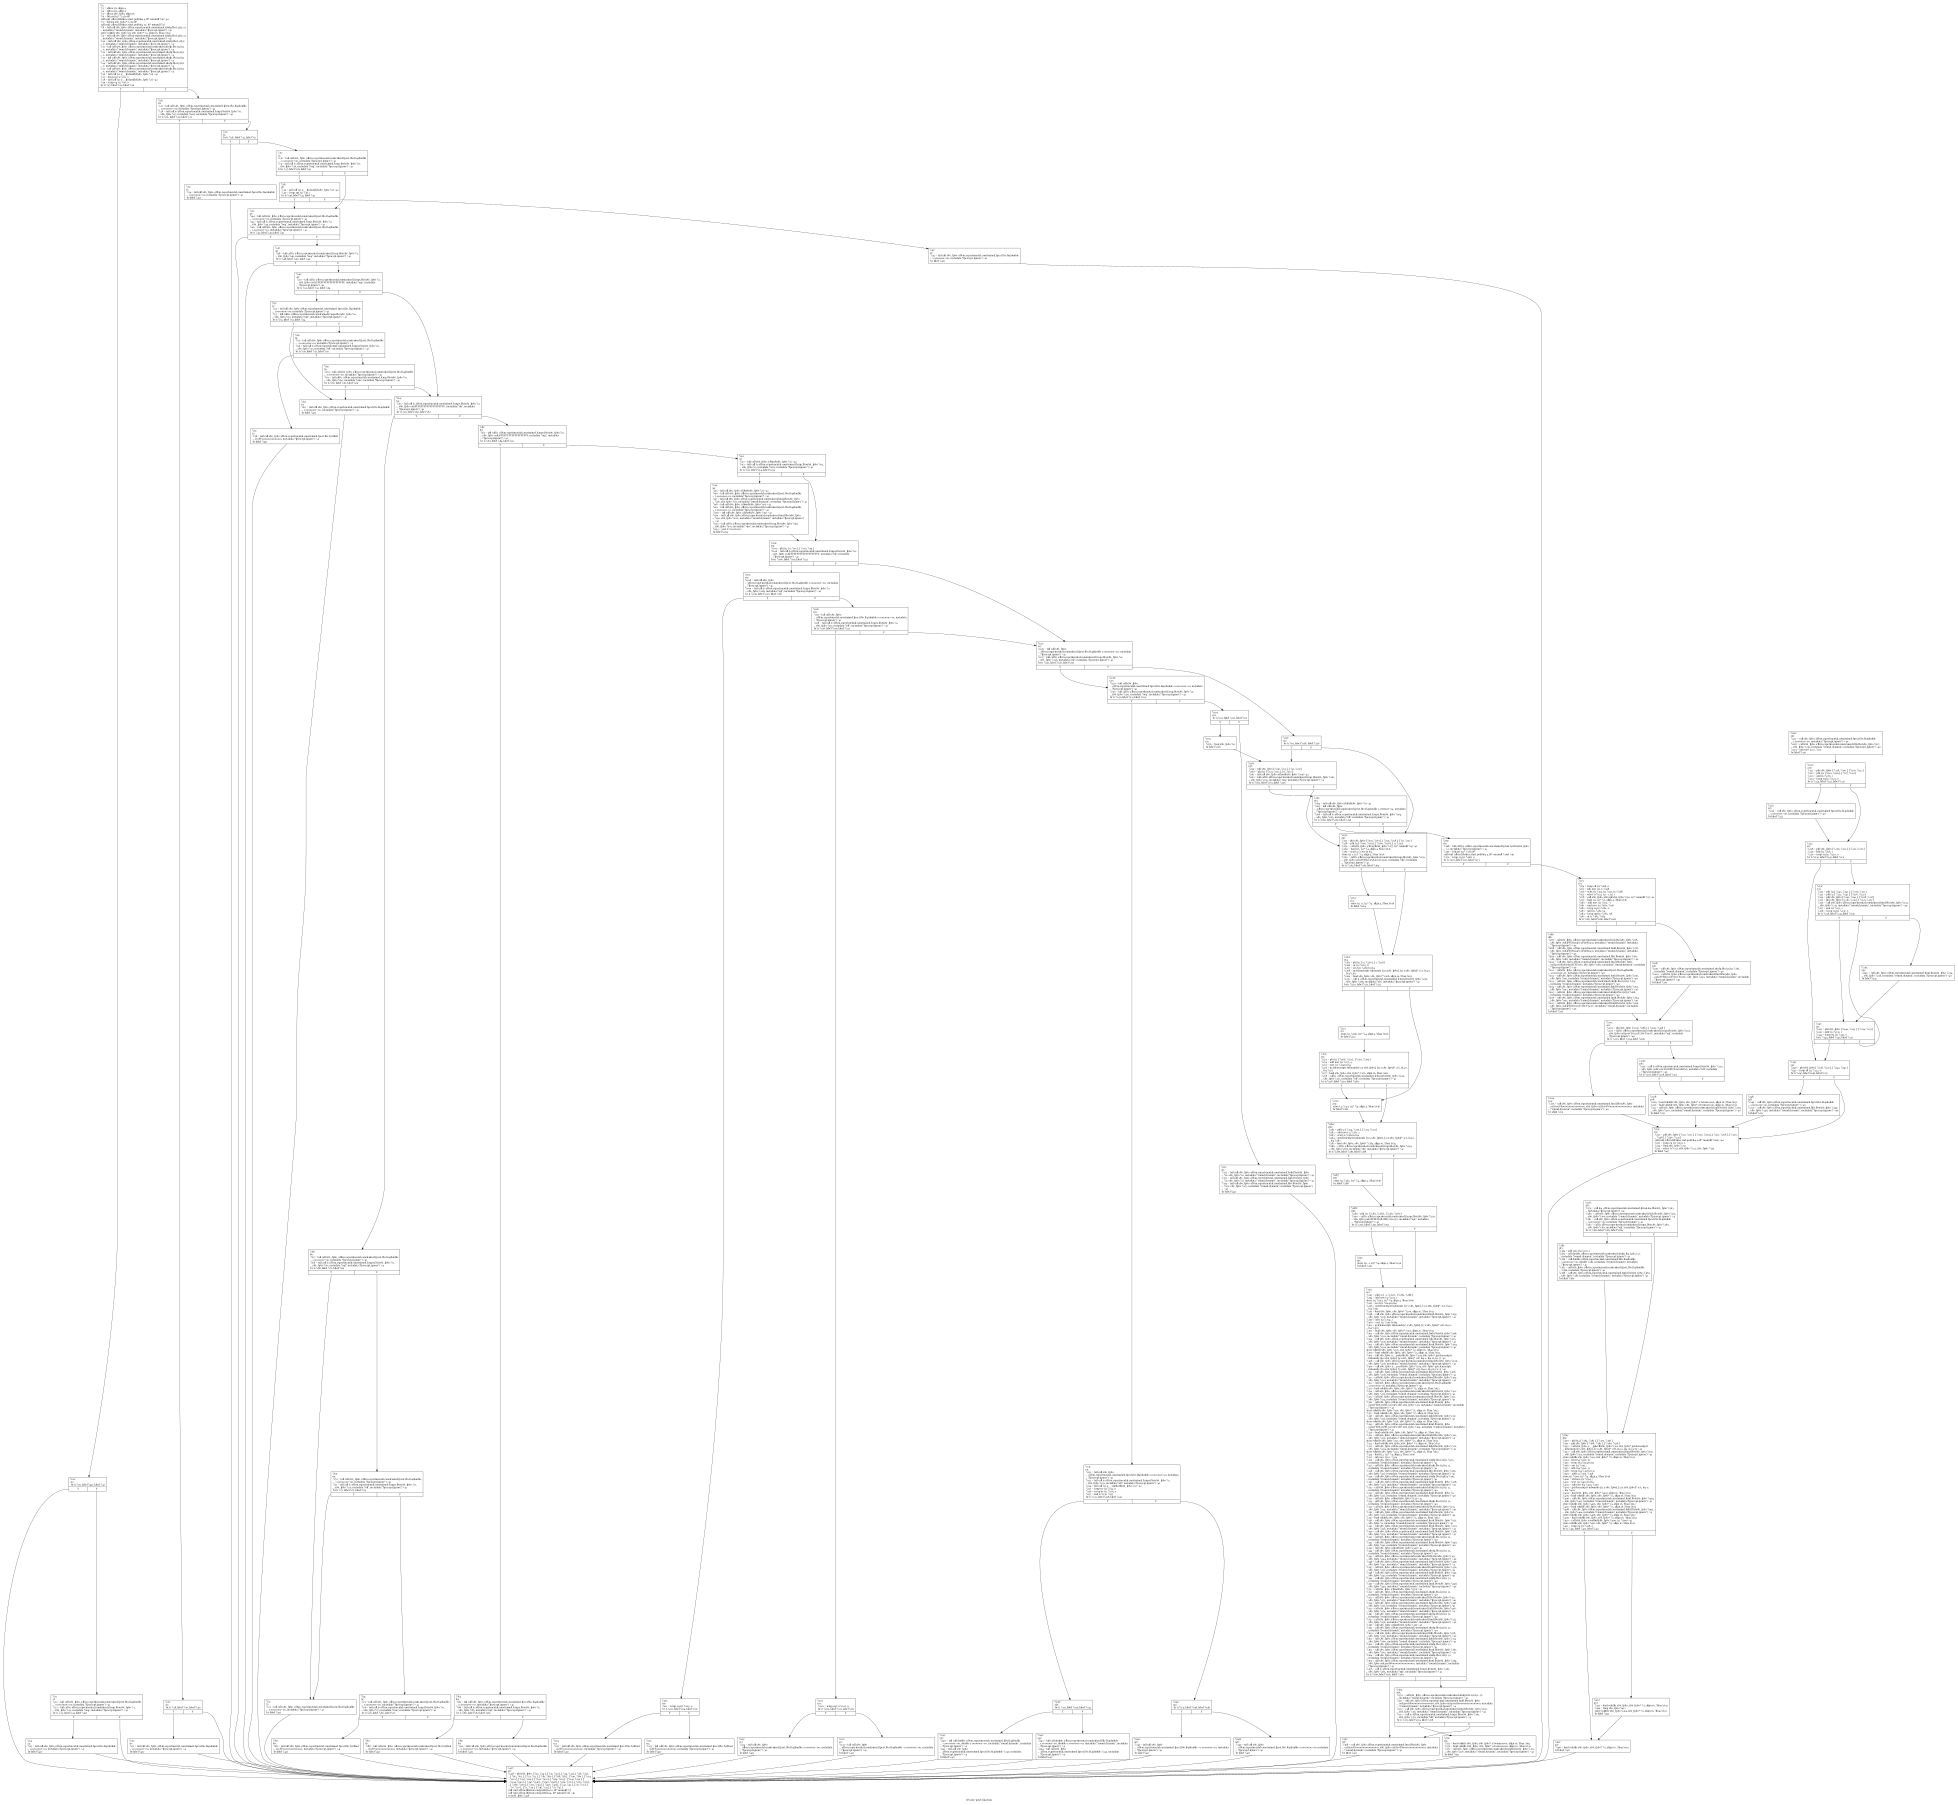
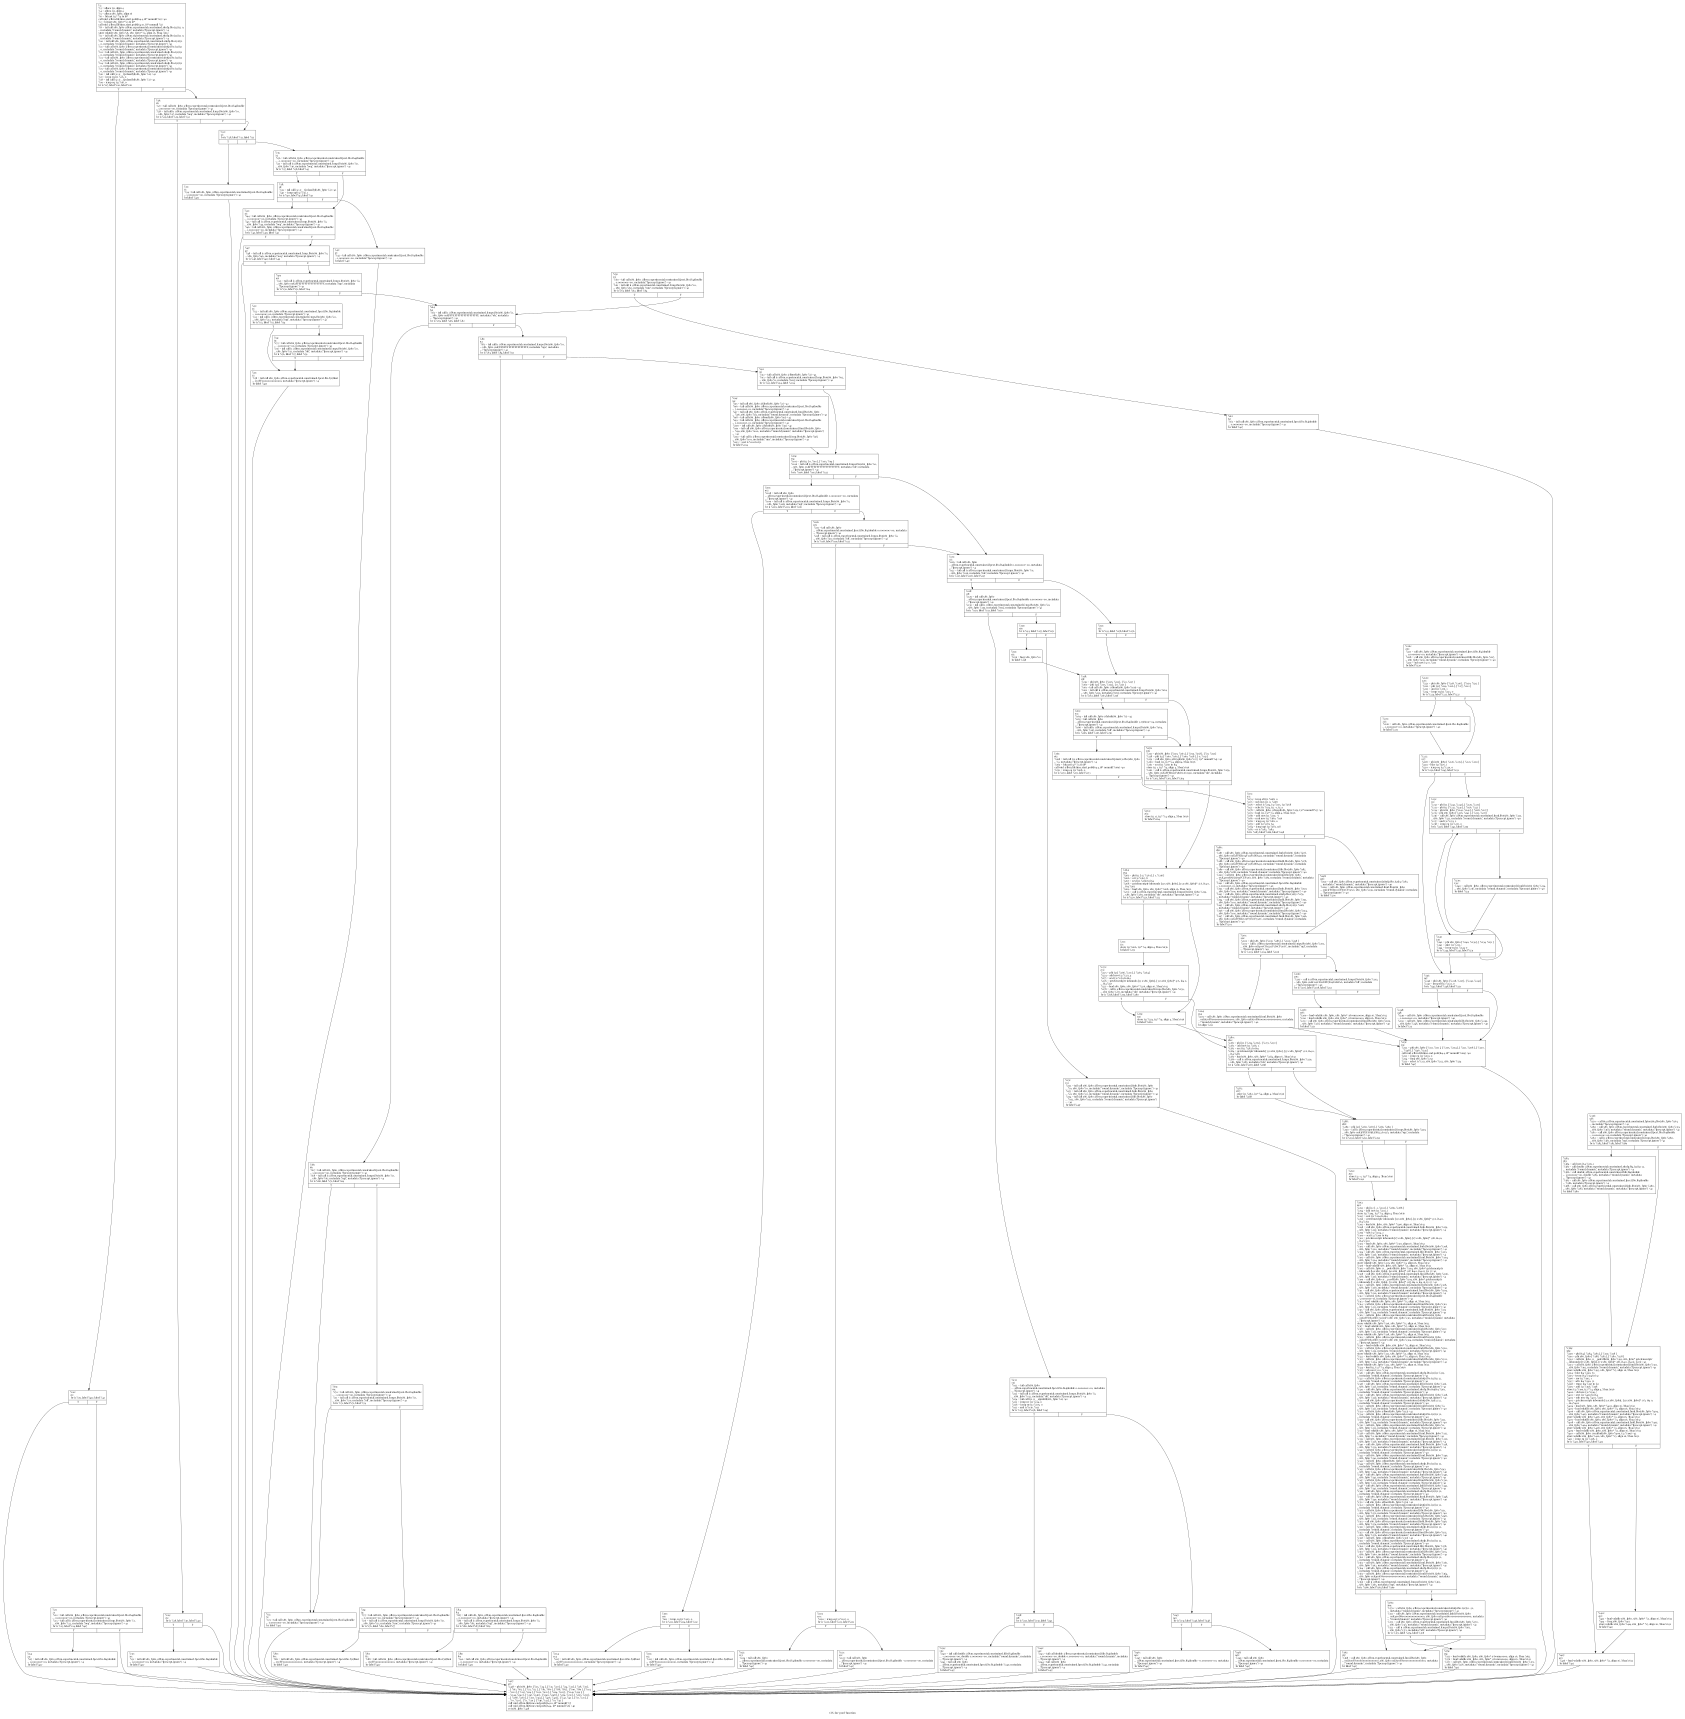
edge "%54:" -> "%59:": removed
edge "%51:" -> "%62:": now "%51:" -> "%57:"
edge "%157:" -> "%256:": removed
